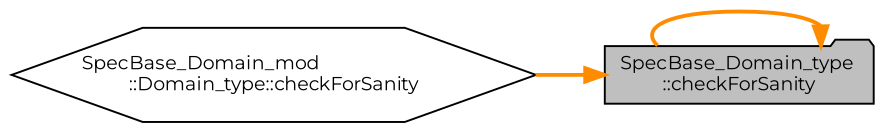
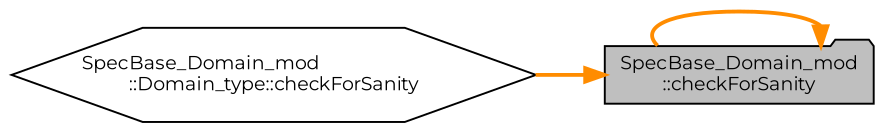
node "SpecBase_Domain_type ::checkForSanity": label "SpecBase_Domain_type ::checkForSanity" -> "SpecBase_Domain_mod ::checkForSanity"
